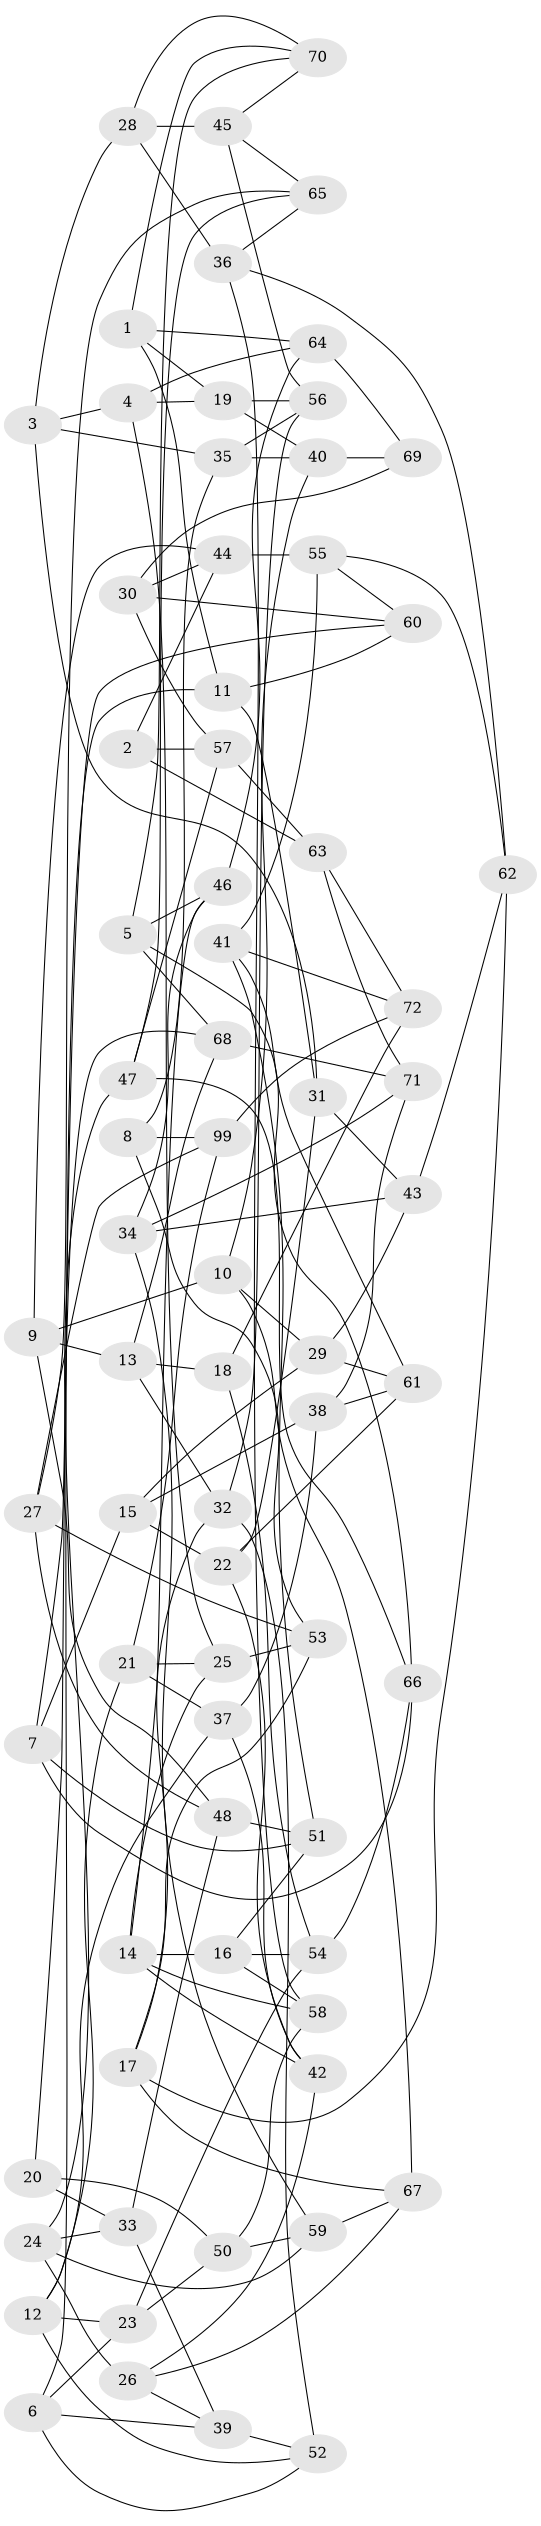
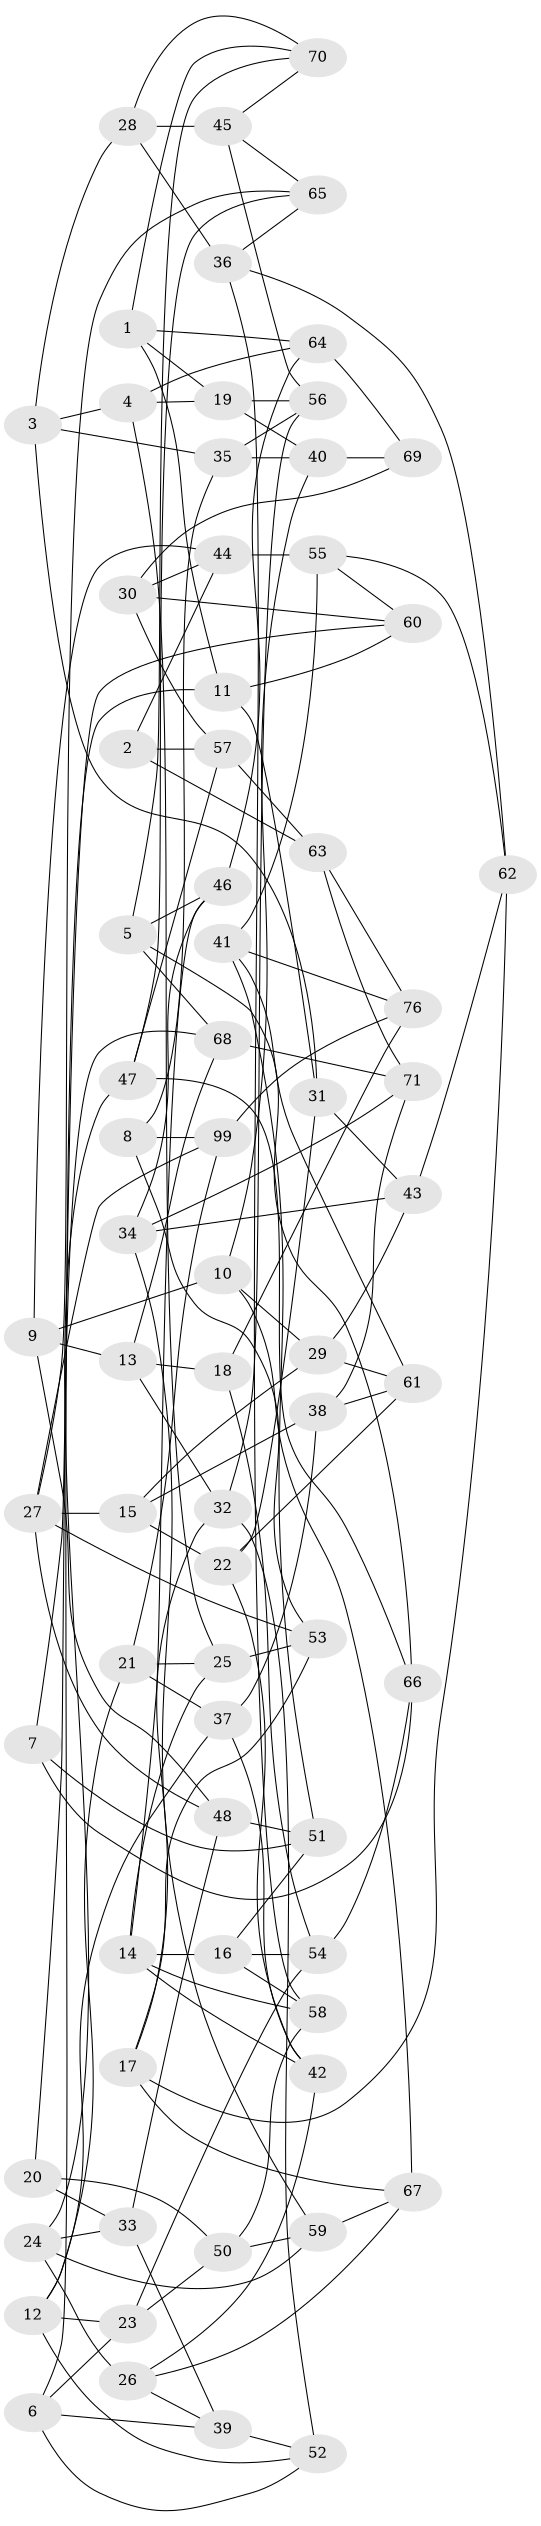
node "72": label "72" -> "76"
edge "15" -- "7": now "15" -- "27"
